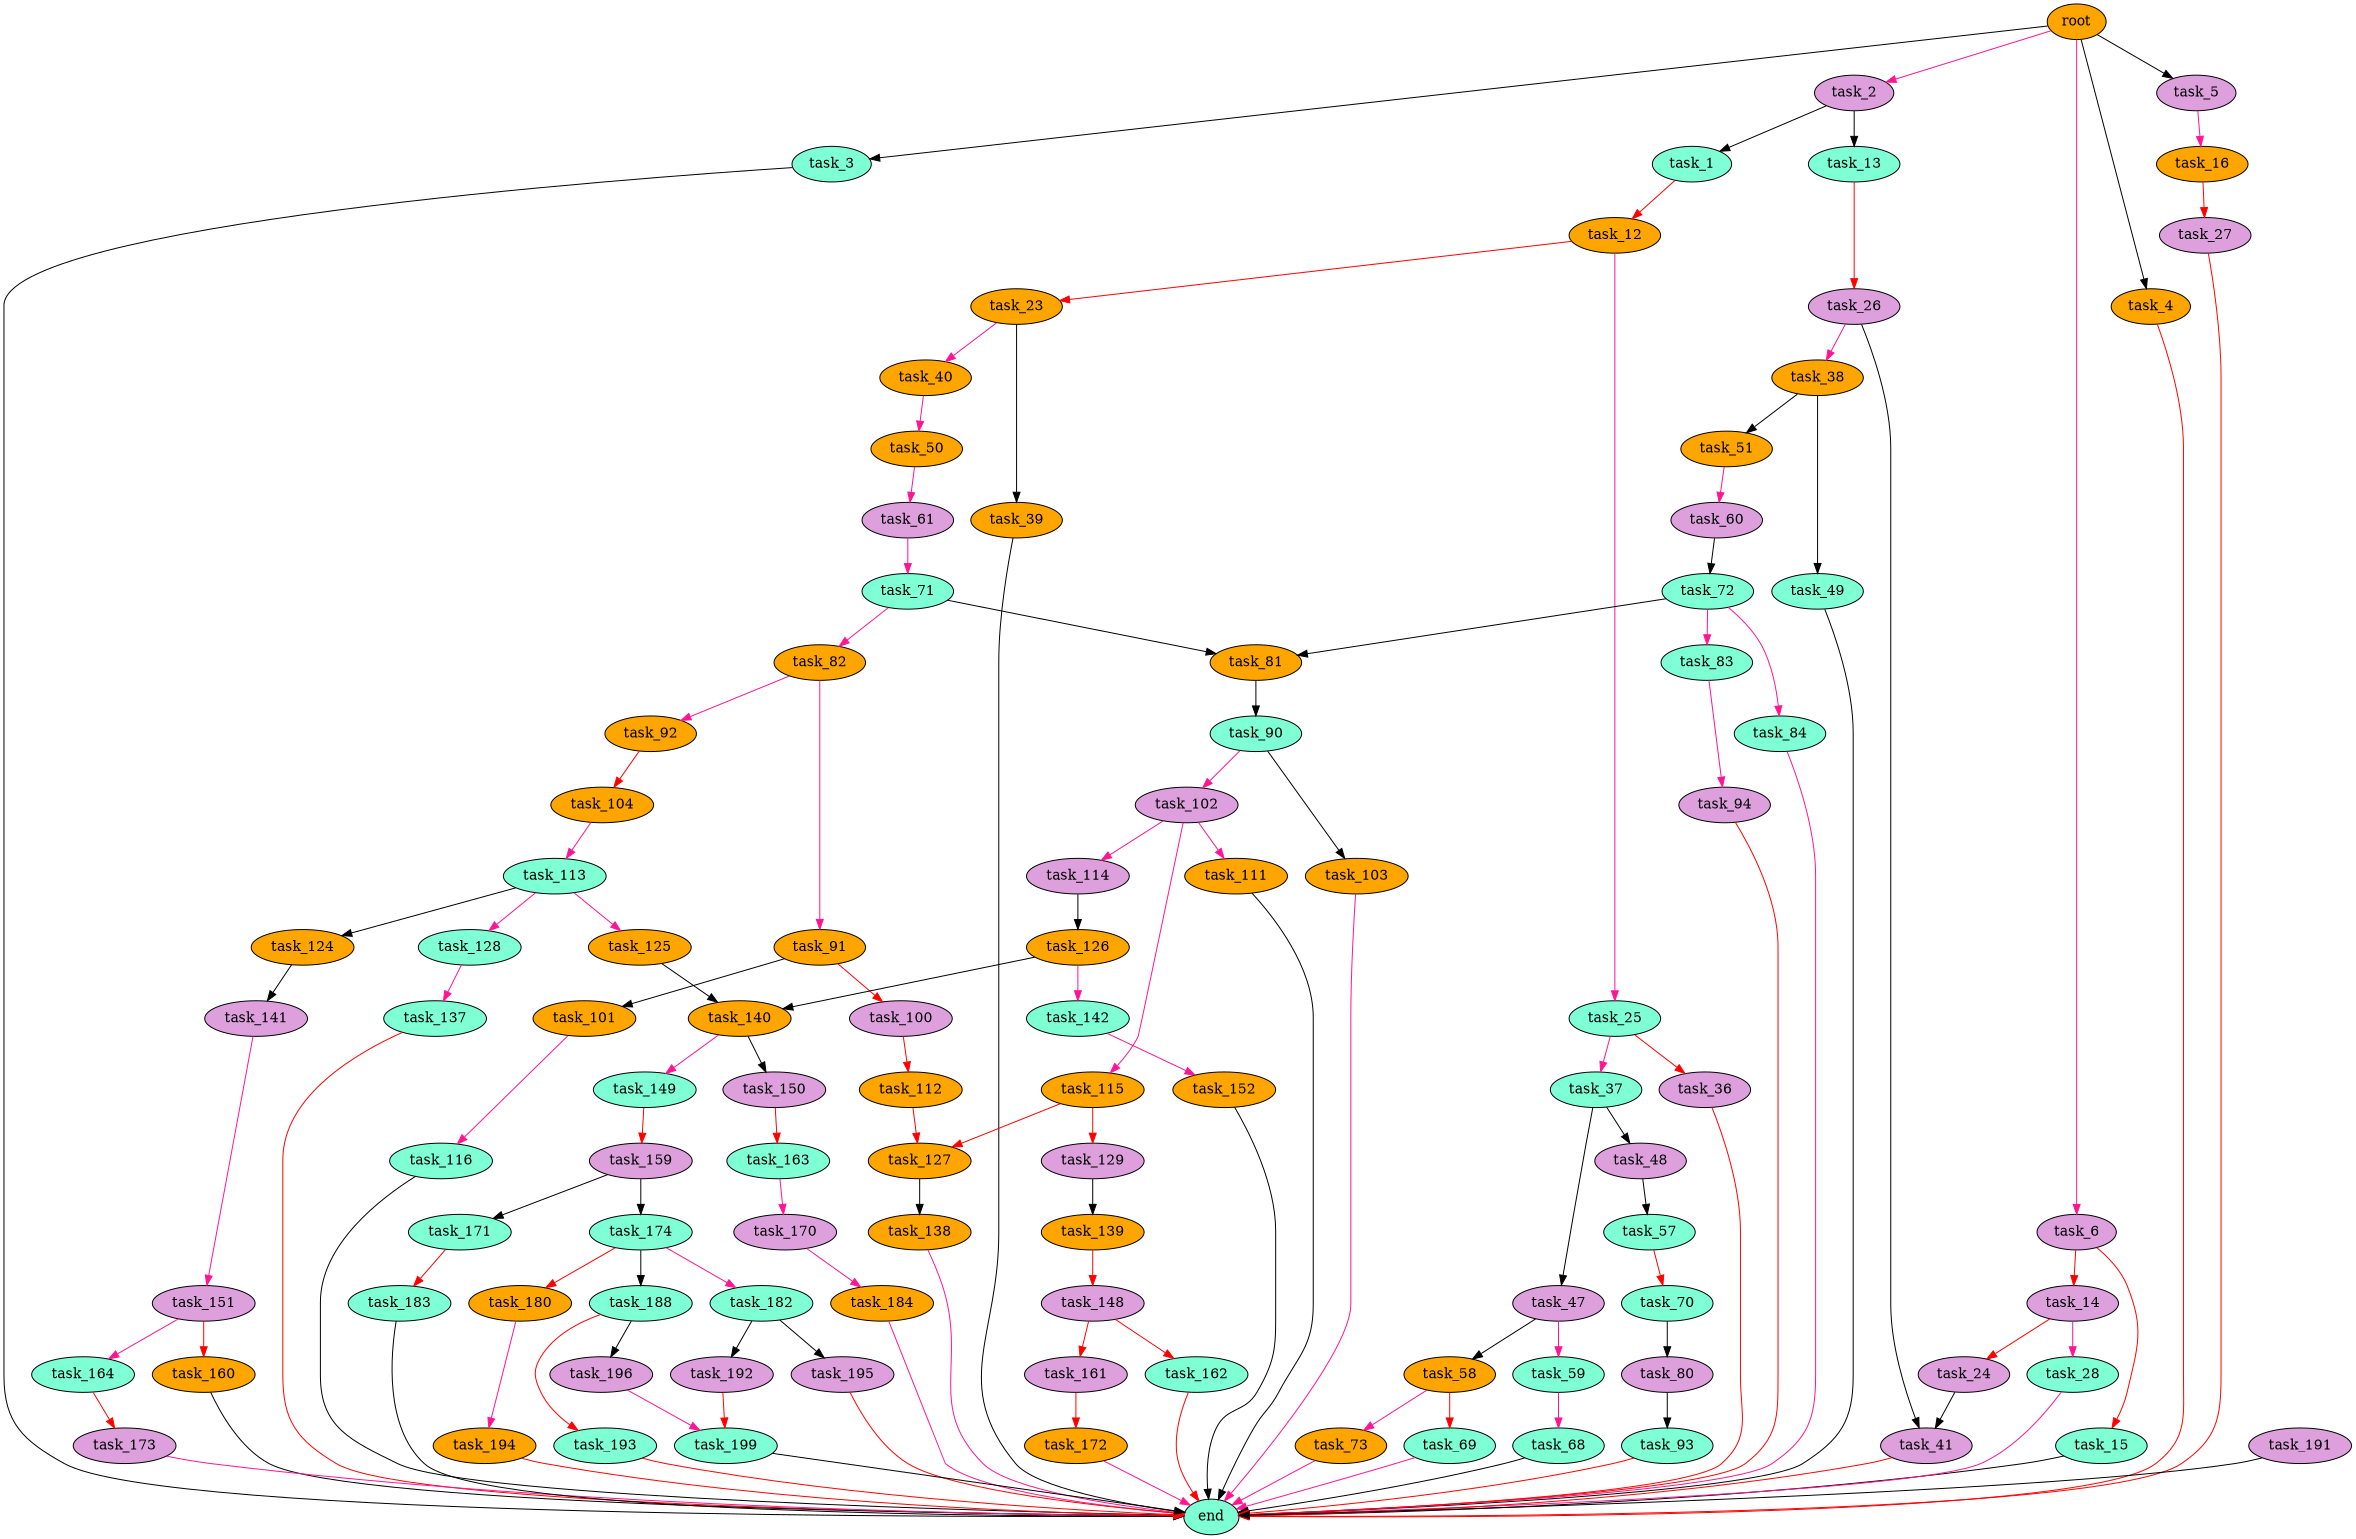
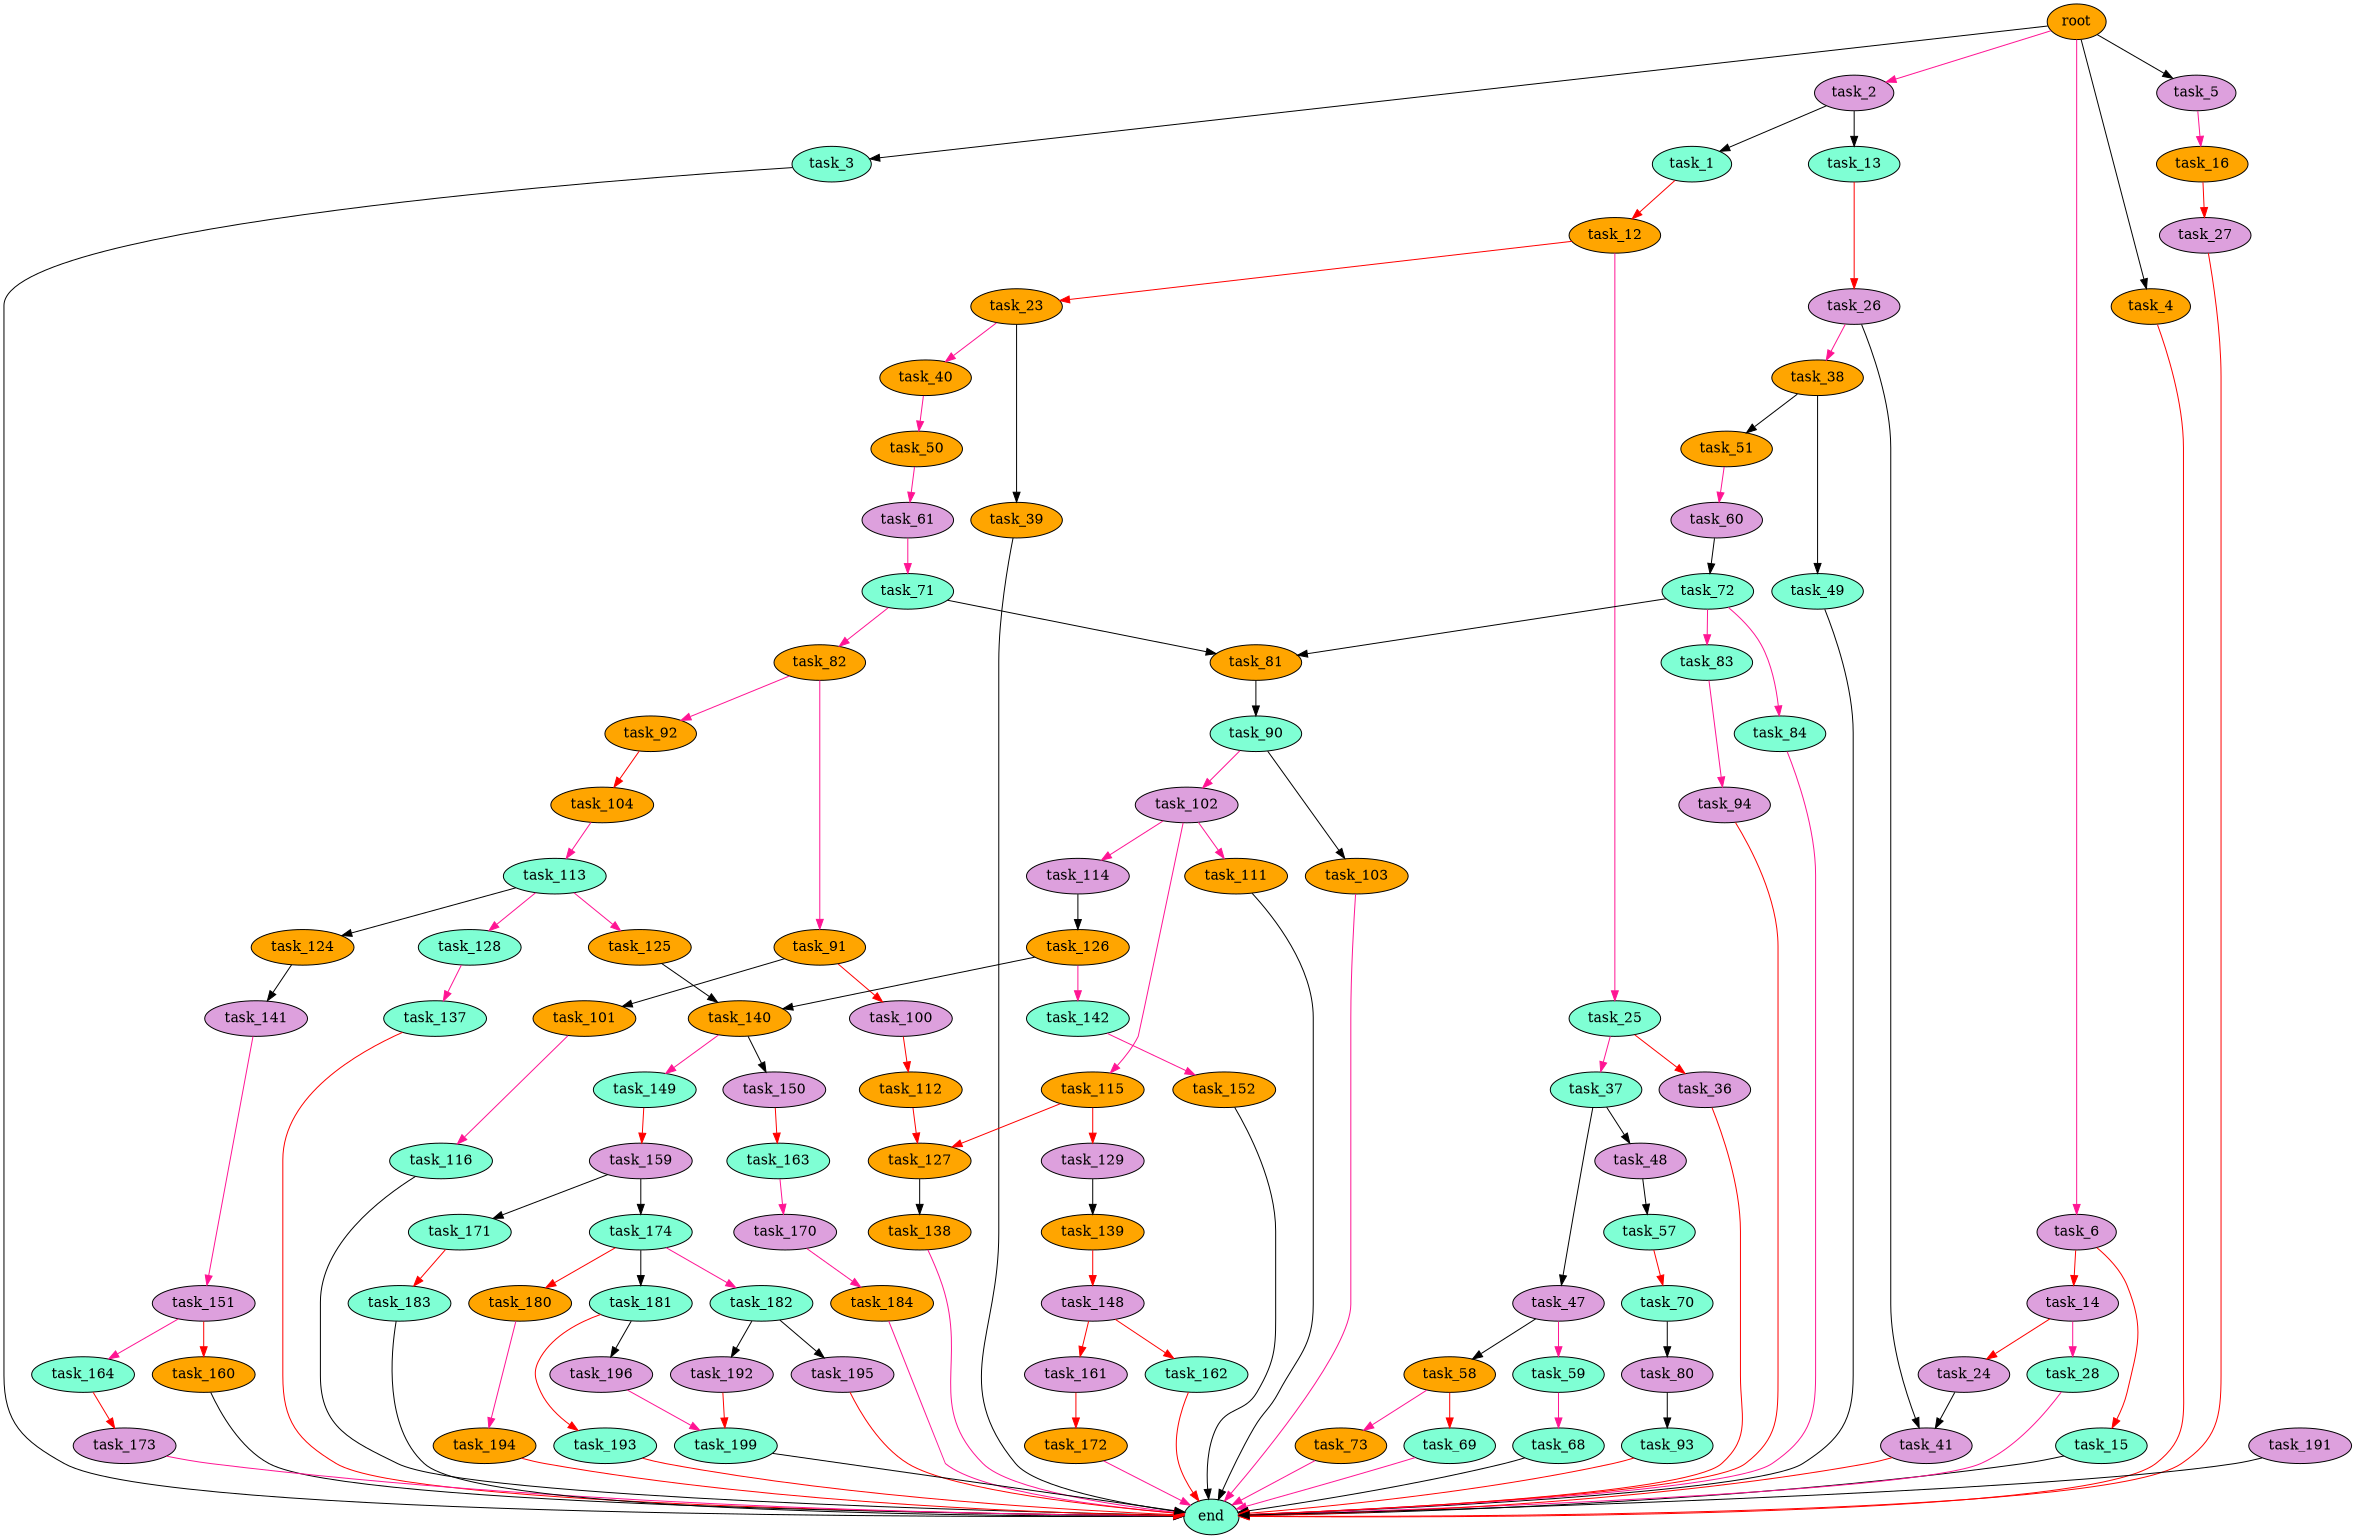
node "task_188": label "task_188" -> "task_181"
